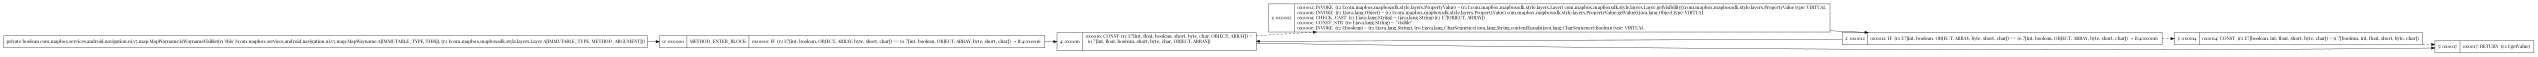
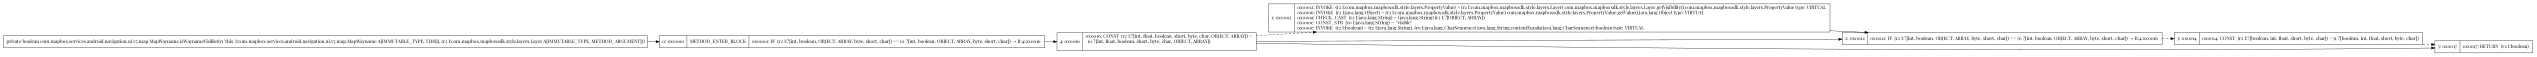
edge "2: 0x0012" -> "4: 0x0016": reversed
node "5: 0x0017": text "0x0017: RETURN  (r2 I:getValue)" -> "0x0017: RETURN  (r2 I:boolean)"
